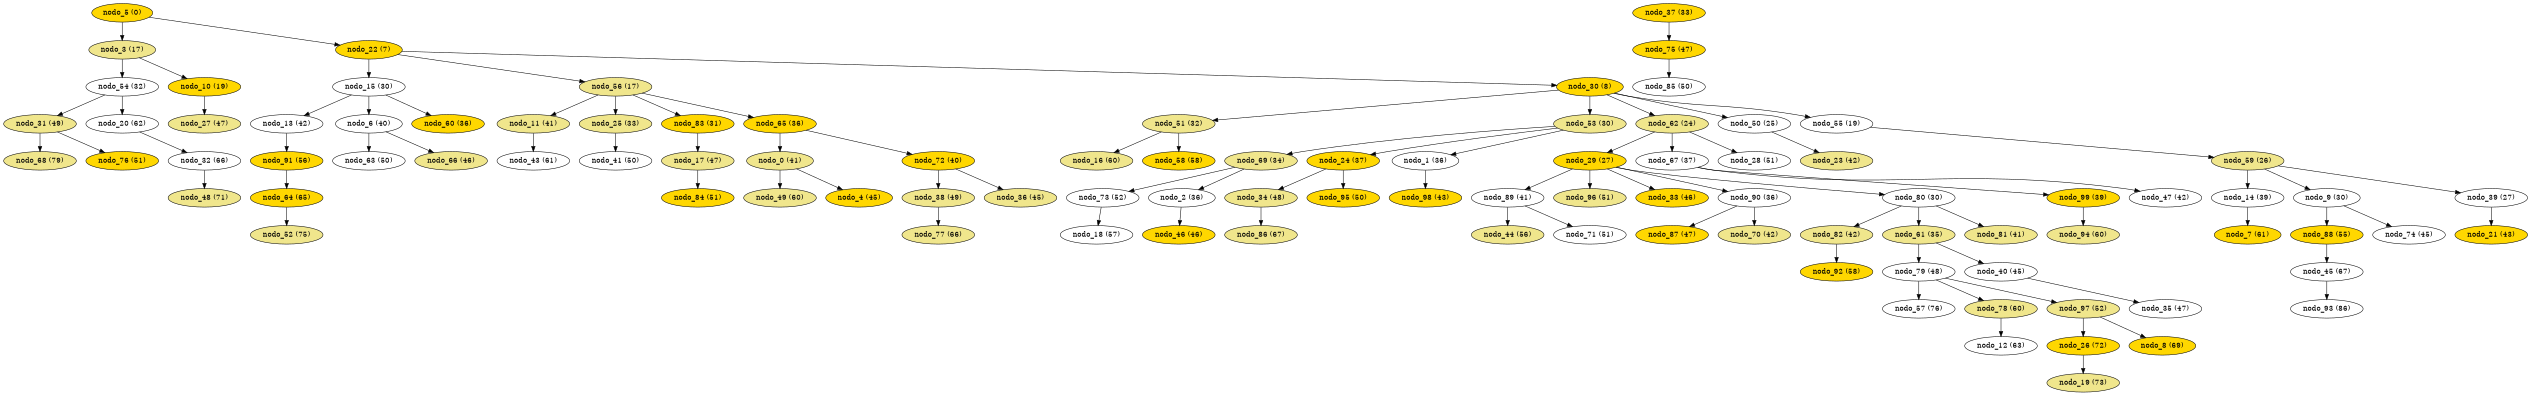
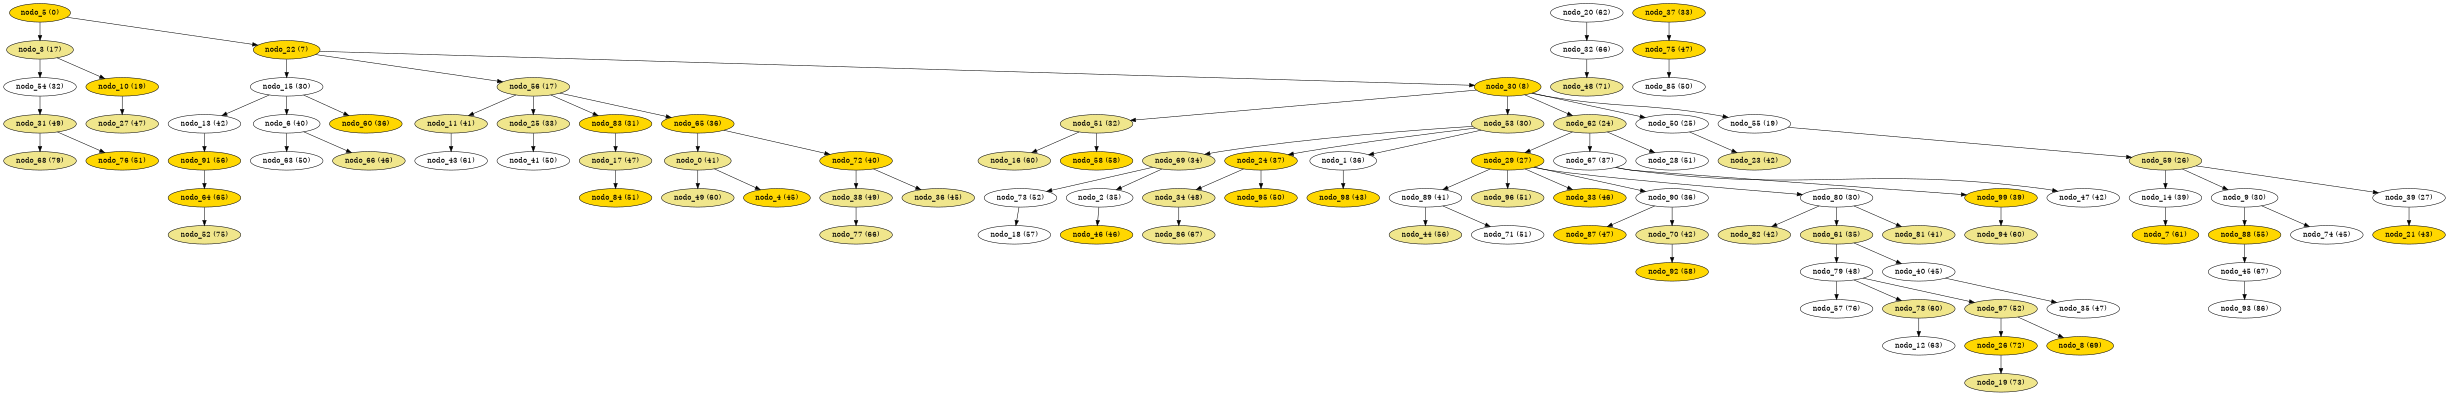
edge "nodo_54 (32)" -> "nodo_20 (62)": removed
node "nodo_2 (36)": label "nodo_2 (36)" -> "nodo_2 (35)"
edge "nodo_82 (42)" -> "nodo_92 (58)": now "nodo_70 (42)" -> "nodo_92 (58)"
